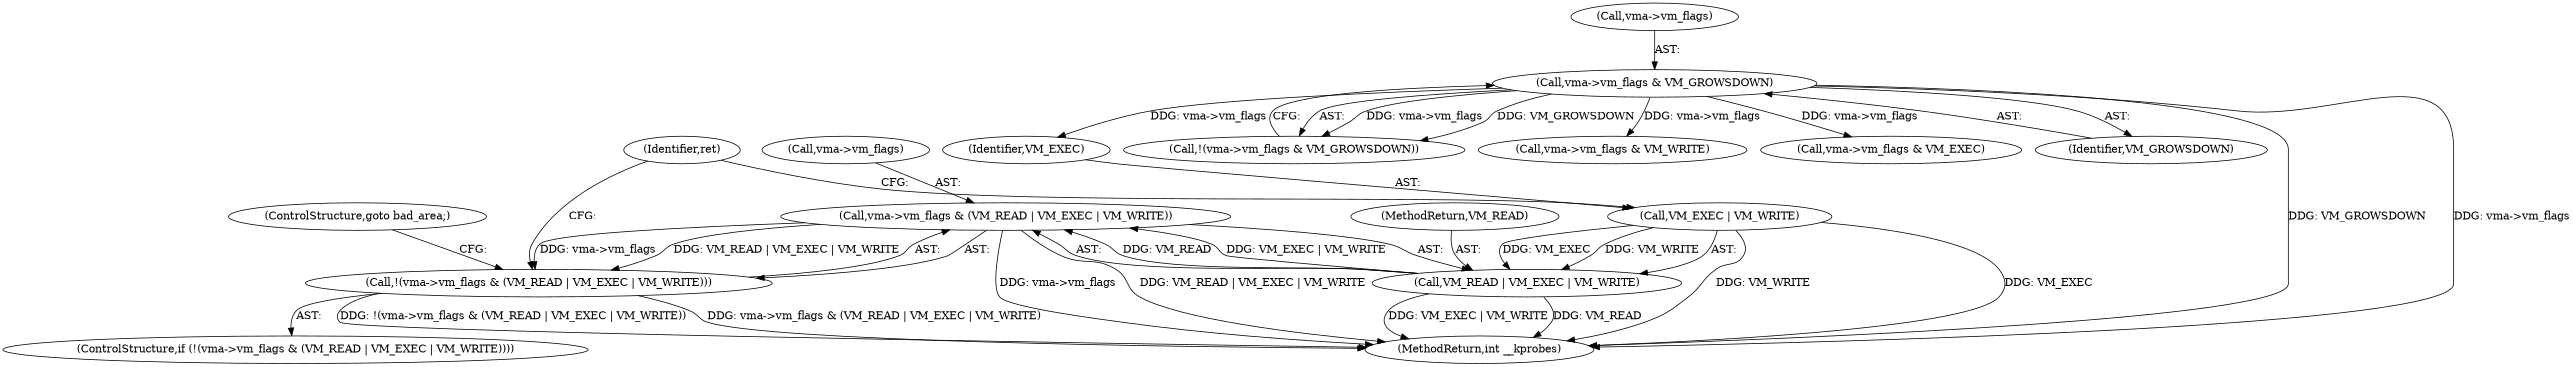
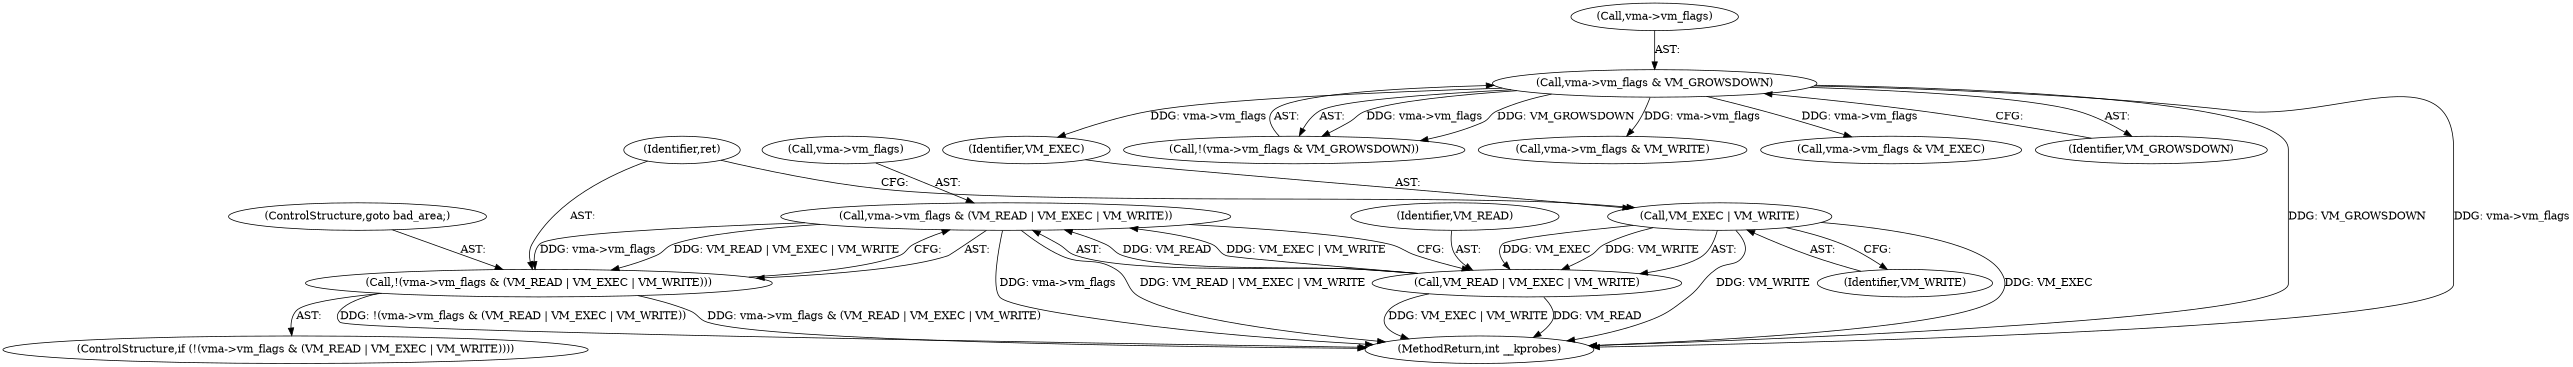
edge "(Call,!(vma->vm_flags & VM_GROWSDOWN))" -> "(Call,vma->vm_flags & VM_GROWSDOWN)": label "CFG: " -> "AST: "
edge "(Identifier,VM_GROWSDOWN)" -> "(Call,vma->vm_flags & VM_GROWSDOWN)": label "AST: " -> "CFG: "
edge "(Identifier,ret)" -> "(Call,!(vma->vm_flags & (VM_READ | VM_EXEC | VM_WRITE)))": label "CFG: " -> "AST: "
node "(MethodReturn,VM_READ)": label "(MethodReturn,VM_READ)" -> "(Identifier,VM_READ)"
edge "(ControlStructure,goto bad_area;)" -> "(Call,!(vma->vm_flags & (VM_READ | VM_EXEC | VM_WRITE)))": label "CFG: " -> "AST: "
edge "(Call,!(vma->vm_flags & (VM_READ | VM_EXEC | VM_WRITE)))" -> "(Call,vma->vm_flags & (VM_READ | VM_EXEC | VM_WRITE))": label "AST: " -> "CFG: "
edge "(Call,vma->vm_flags & (VM_READ | VM_EXEC | VM_WRITE))" -> "(Call,VM_READ | VM_EXEC | VM_WRITE)": label "AST: " -> "CFG: "
node "(Identifier,VM_WRITE)": added
